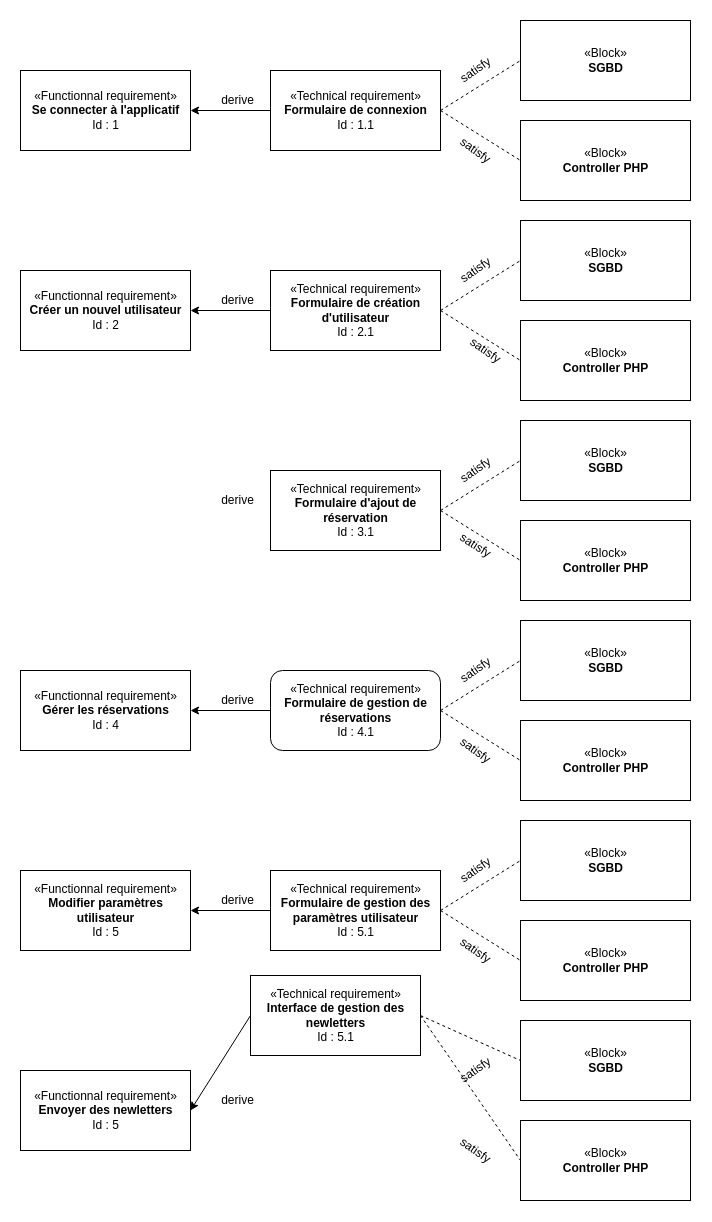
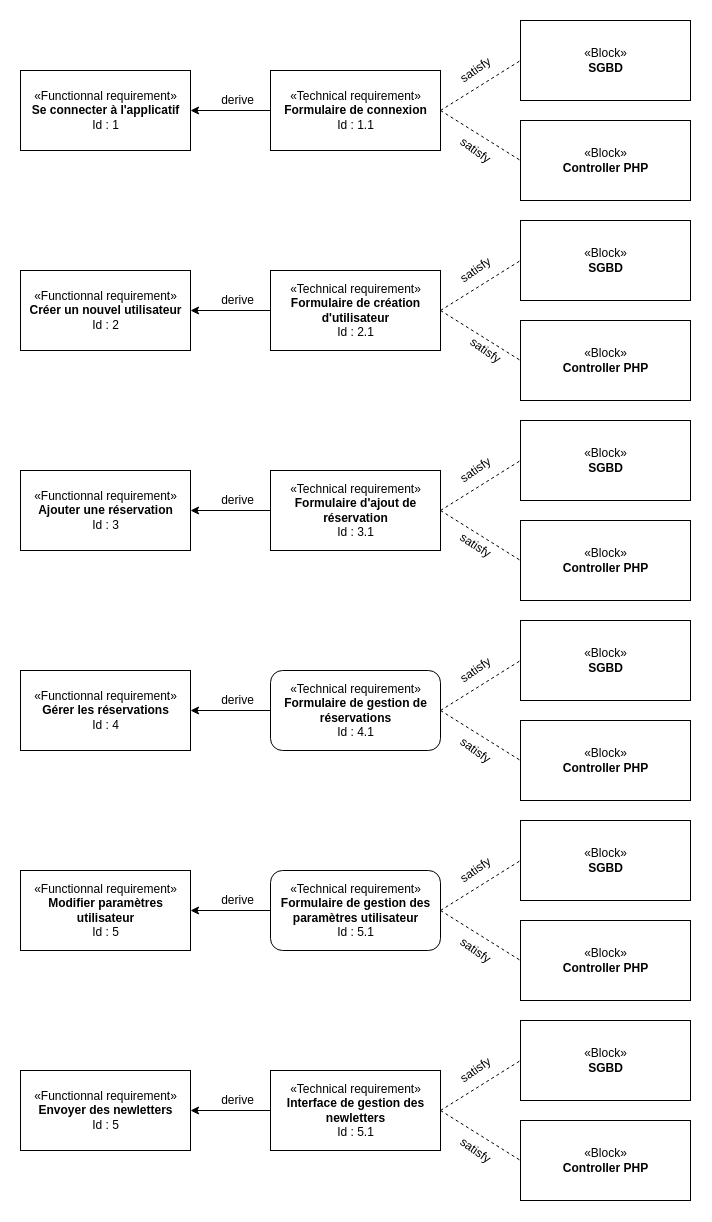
node "«Functionnal requirement» Ajouter une réservation Id : 3": added
edge "«Technical requirement» Formulaire d'ajout de réservation Id : 3.1" -> "«Functionnal requirement» Ajouter une réservation Id : 3": added
node "«Technical requirement» Formulaire de gestion des paramètres utilisateur Id : 5.1": shape rectangle -> rounded rectangle
node "«Technical requirement» Interface de gestion des newletters Id : 5.1": moved (336, 1016) -> (356, 1111)
